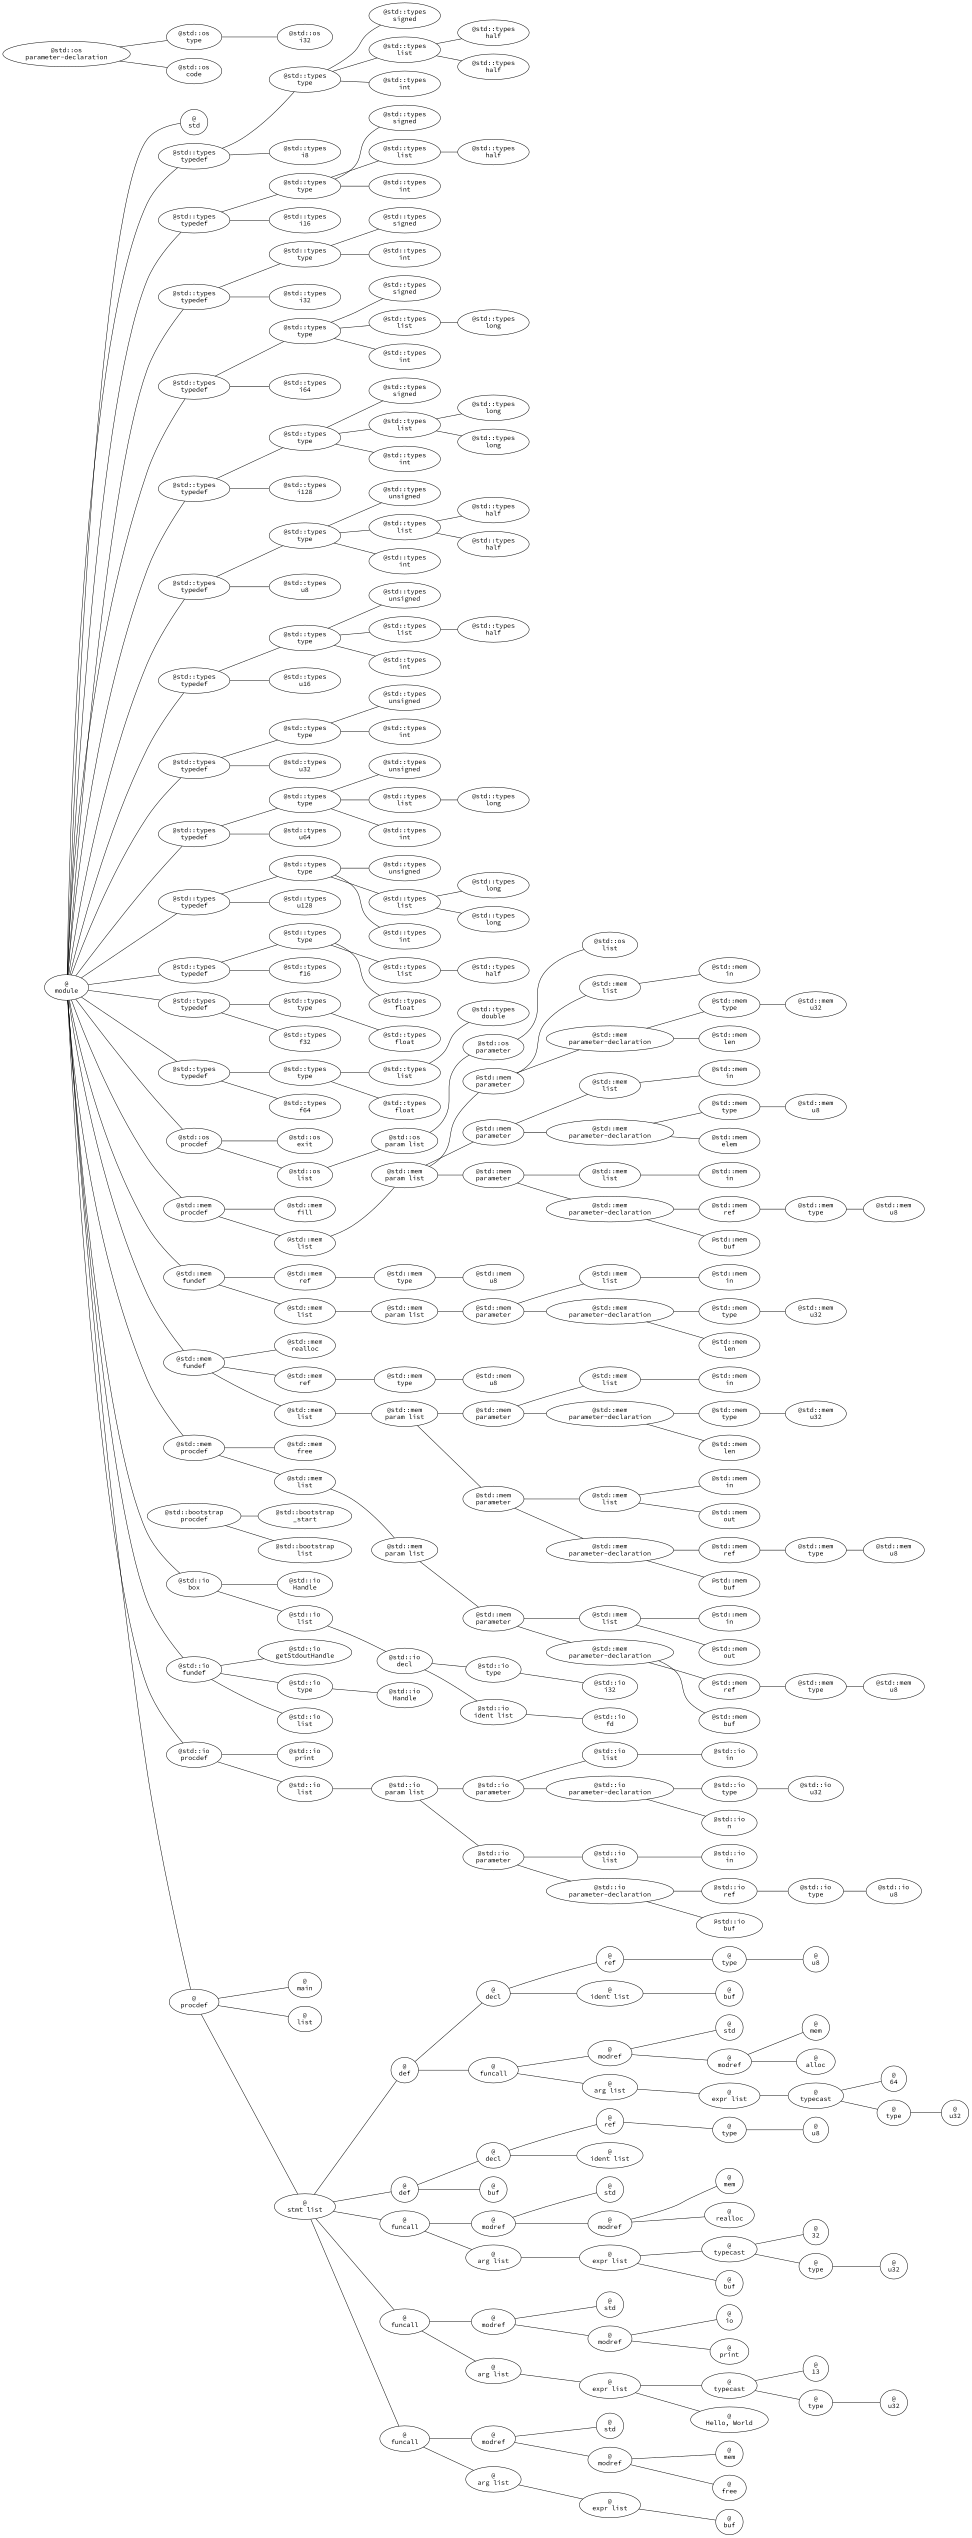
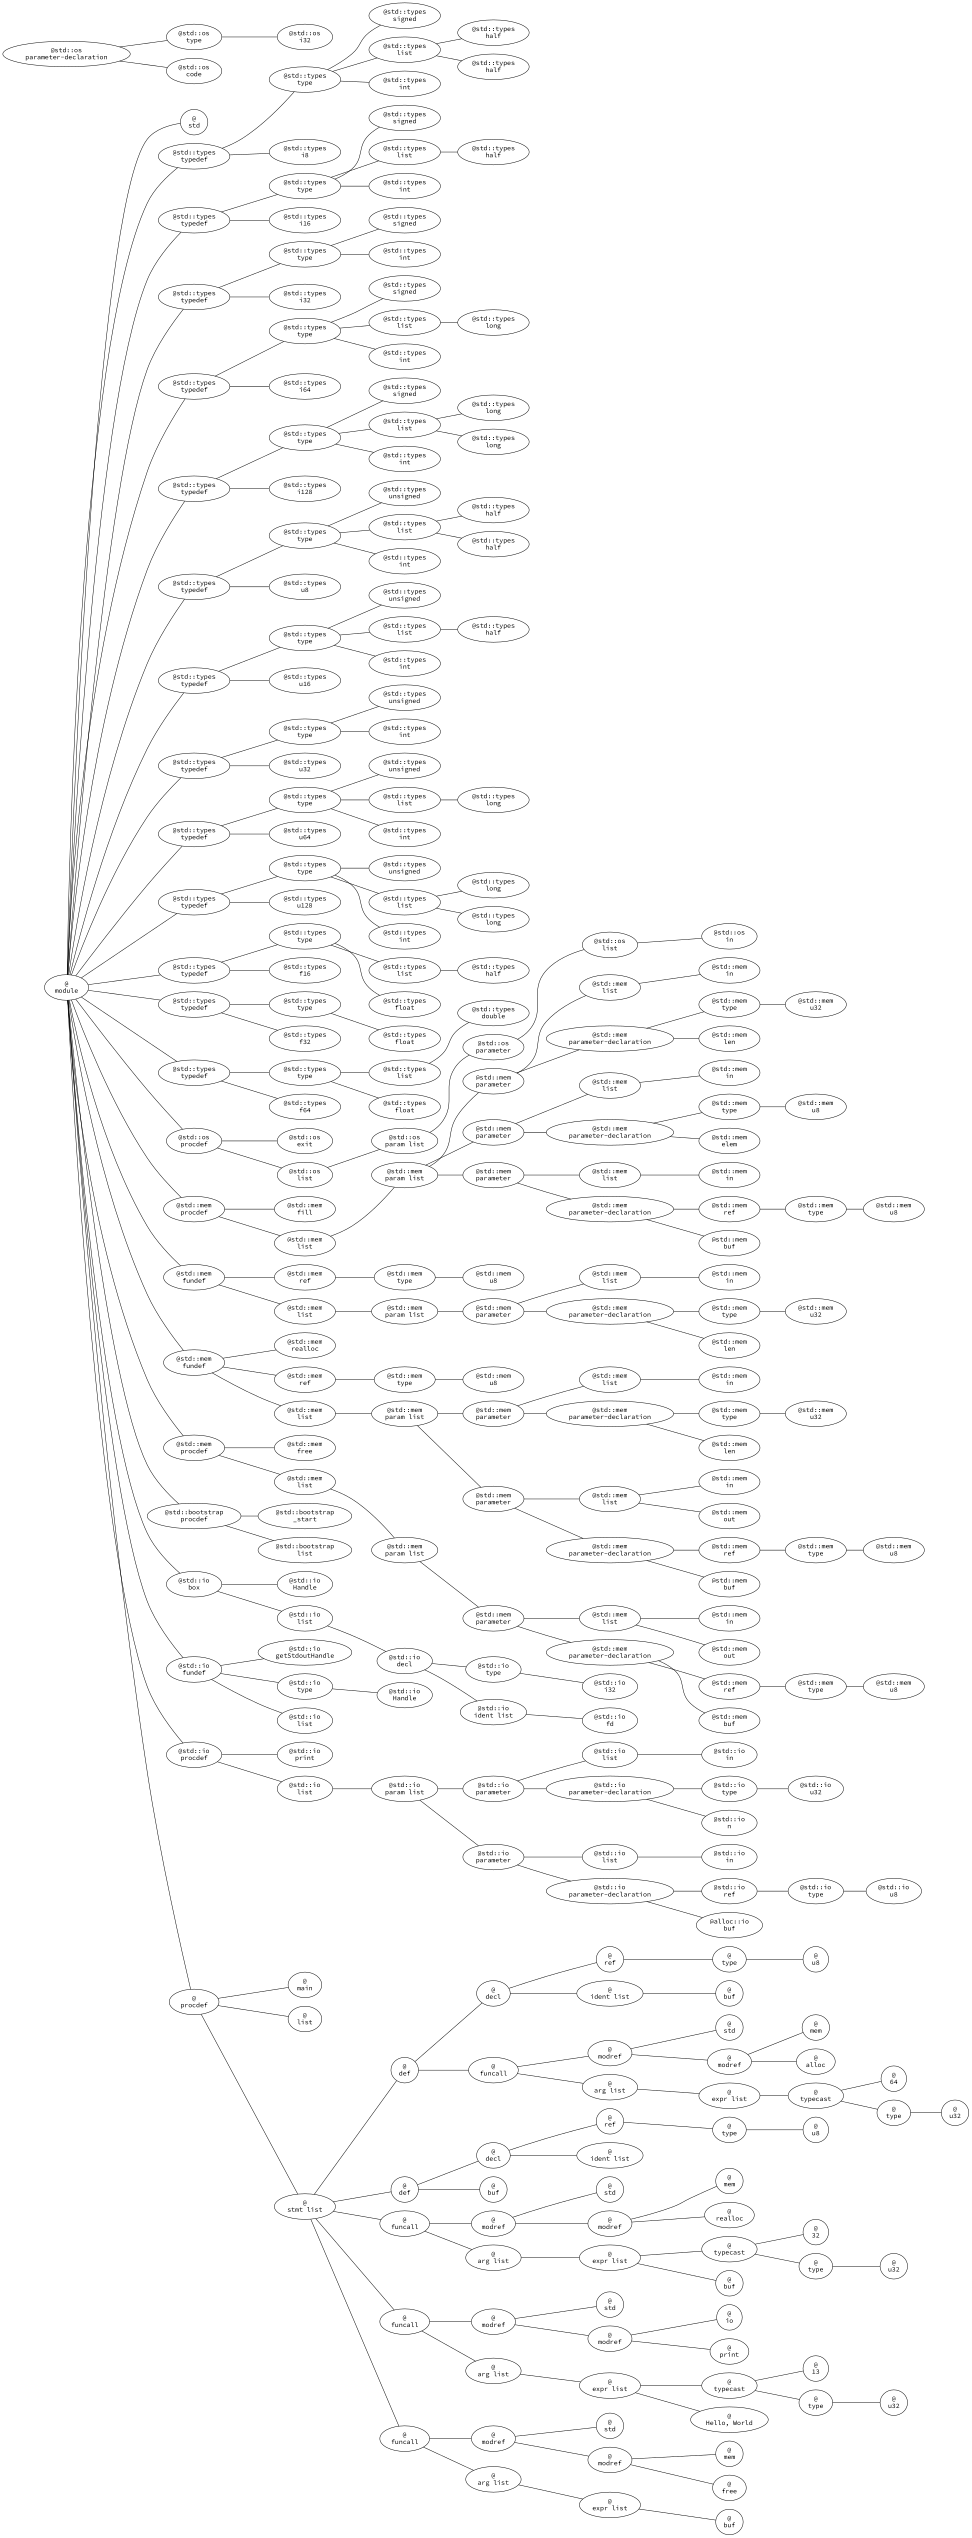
node "@std::os in": added
edge "@ module" -- "@std::bootstrap procdef": added
node "@std::io buf": label "@std::io buf" -> "@alloc::io buf"
